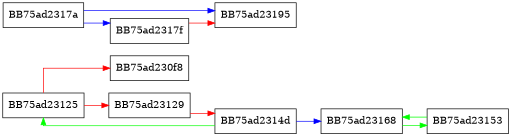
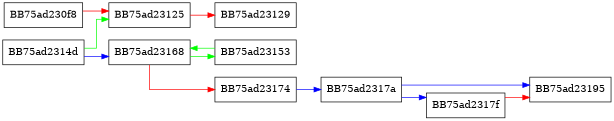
edge "BB75ad23125" -> "BB75ad230f8": reversed
node "BB75ad23174": added
edge "BB75ad23129" -> "BB75ad2314d": removed
